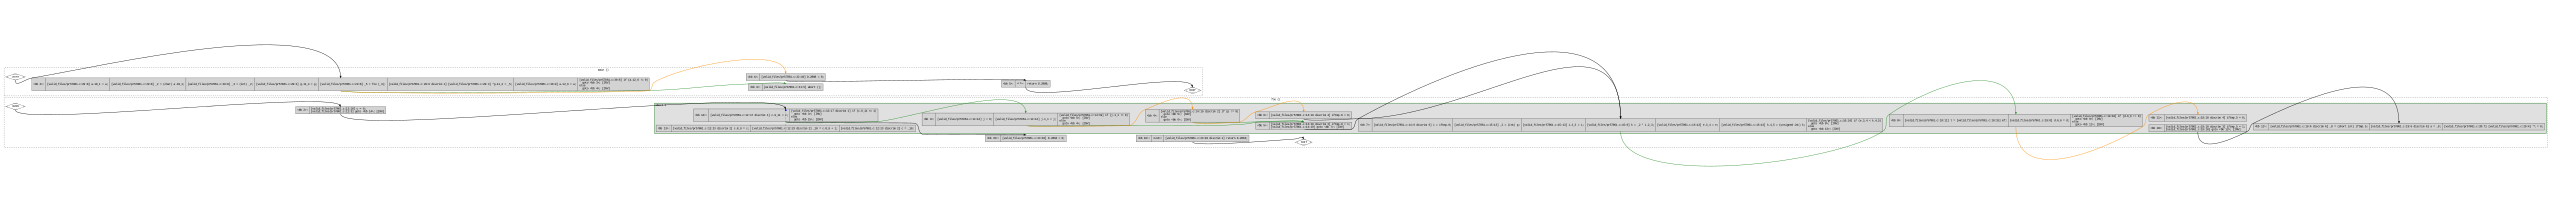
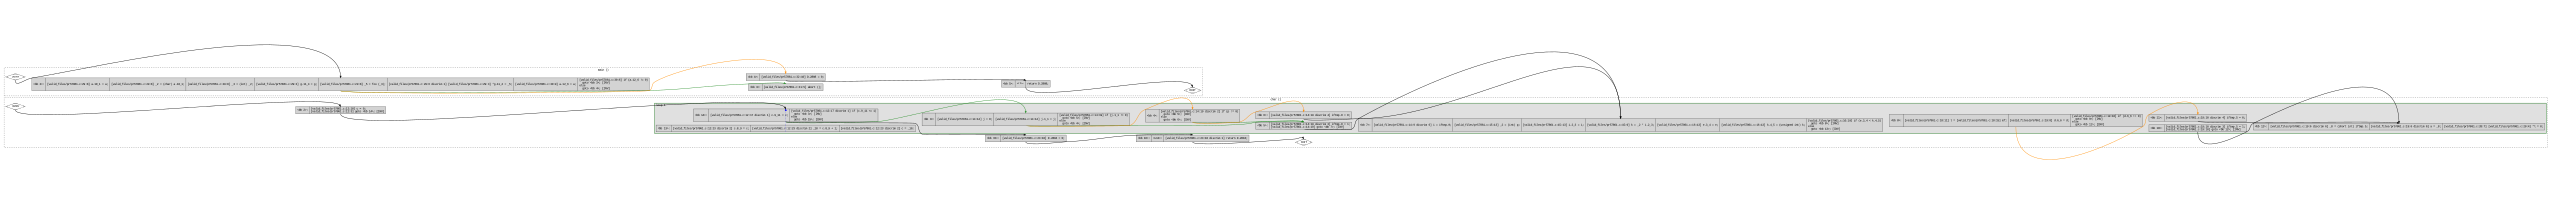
cluster "foo ()": label "foo ()" -> "char ()"
cluster "abort 1": label "abort 1" -> "loop 1"
edge "<bb 11>:" -> "<bb 12>:": added
edge "<bb 15>:" -> "<bb 16>:": added
edge "<bb 7>:" -> "<bb 8>:": removed
